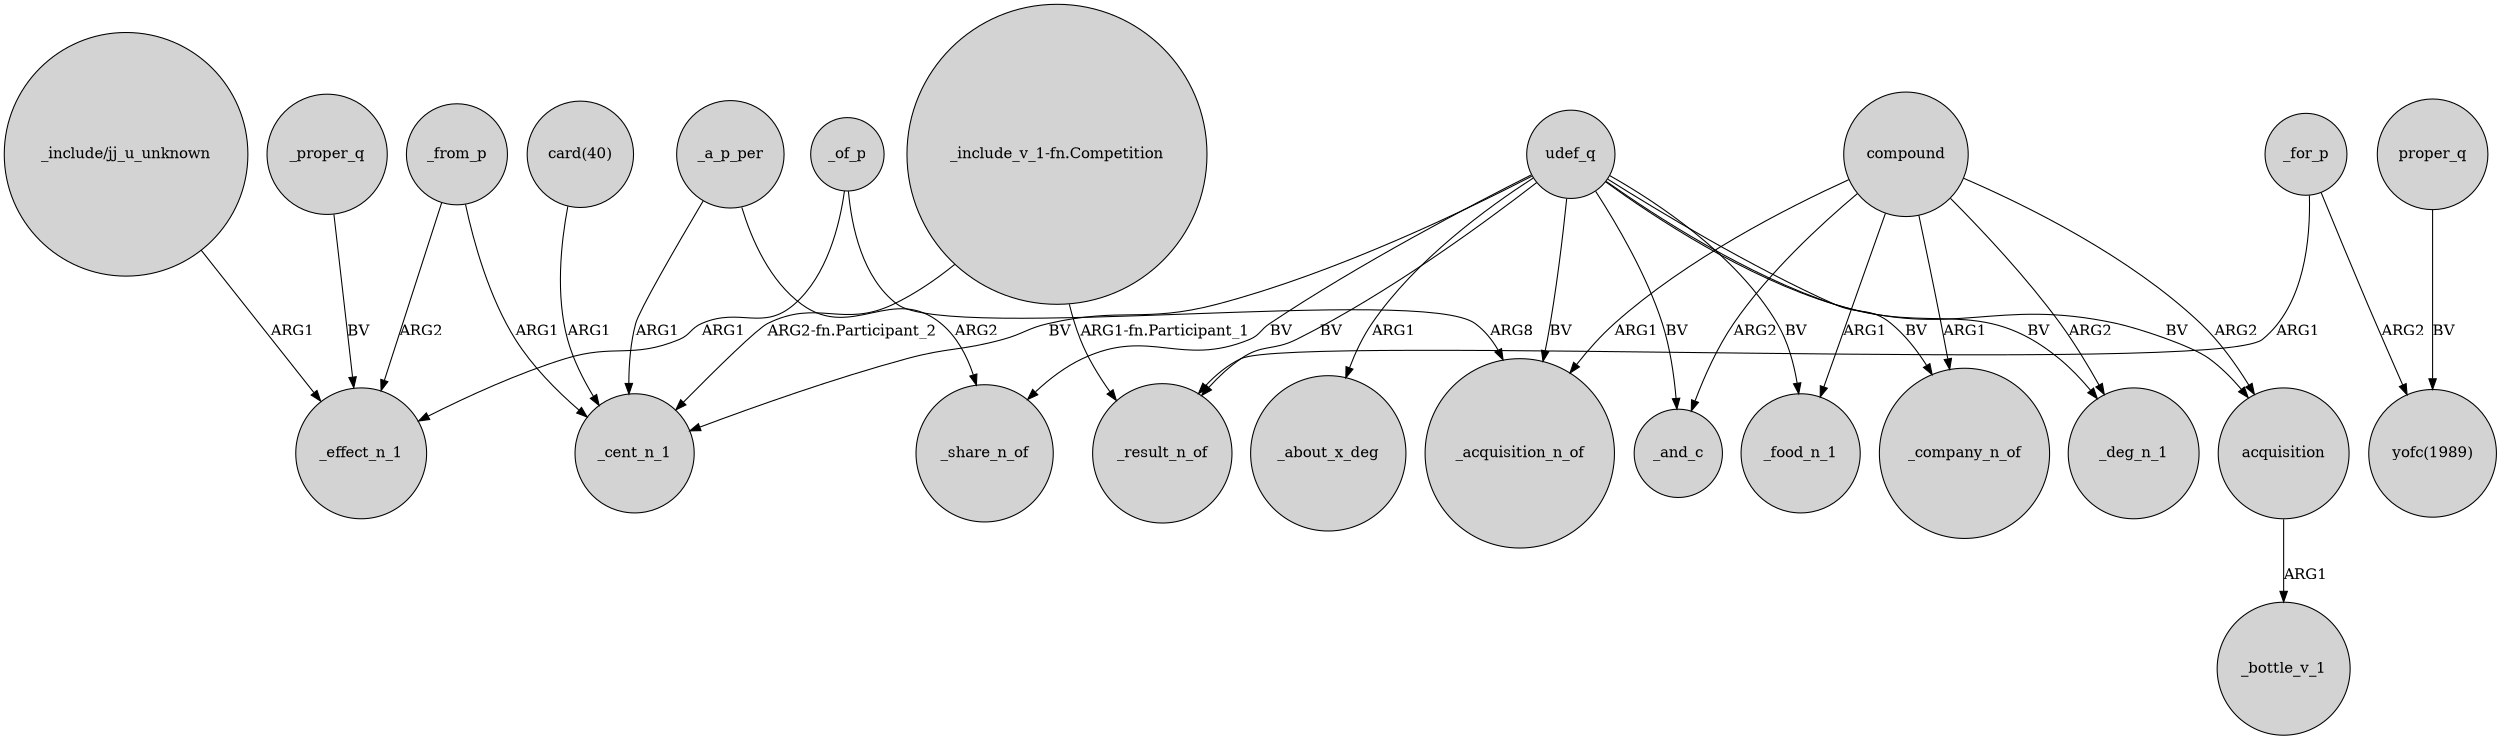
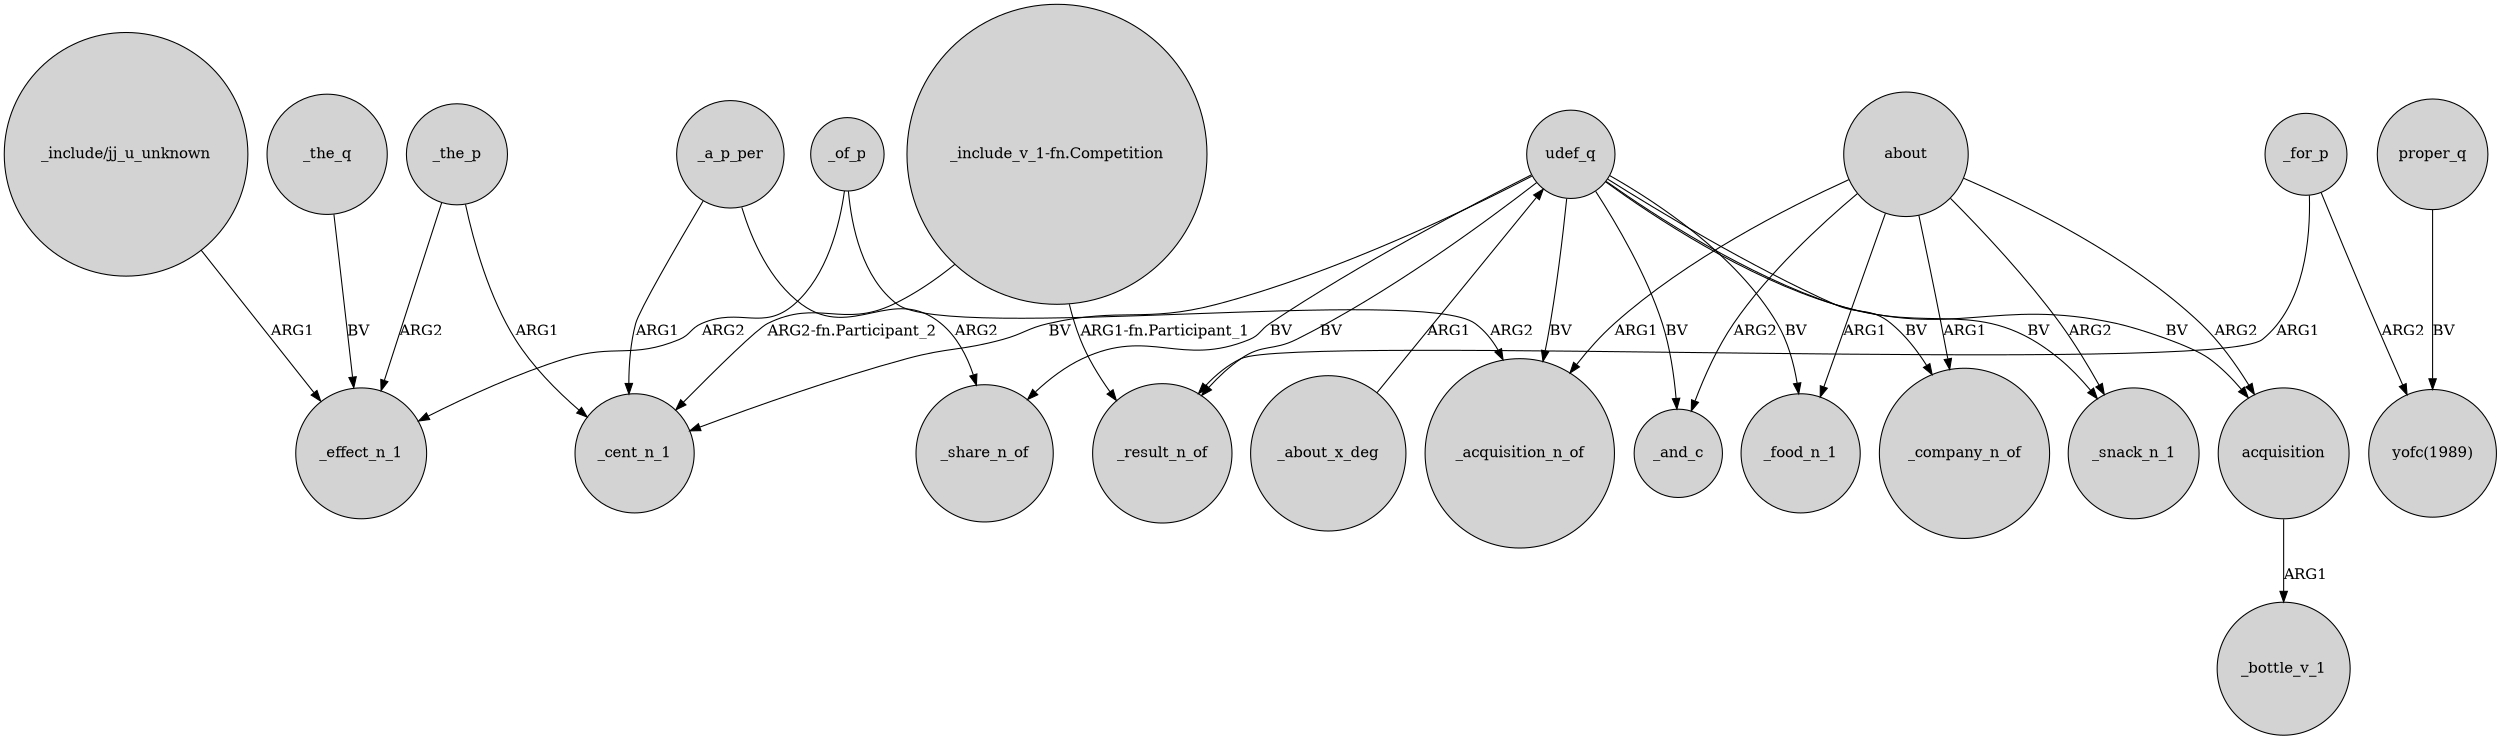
node "_proper_q": label "_proper_q" -> "_the_q"
node "_from_p": label "_from_p" -> "_the_p"
node "card(40)": removed
node "compound": label "compound" -> "about"
edge "udef_q" -> "_about_x_deg": reversed
edge "_of_p" -> "_effect_n_1": label "ARG1" -> "ARG2"
edge "_of_p" -> "_acquisition_n_of": label "ARG8" -> "ARG2"
node "_deg_n_1": label "_deg_n_1" -> "_snack_n_1"
